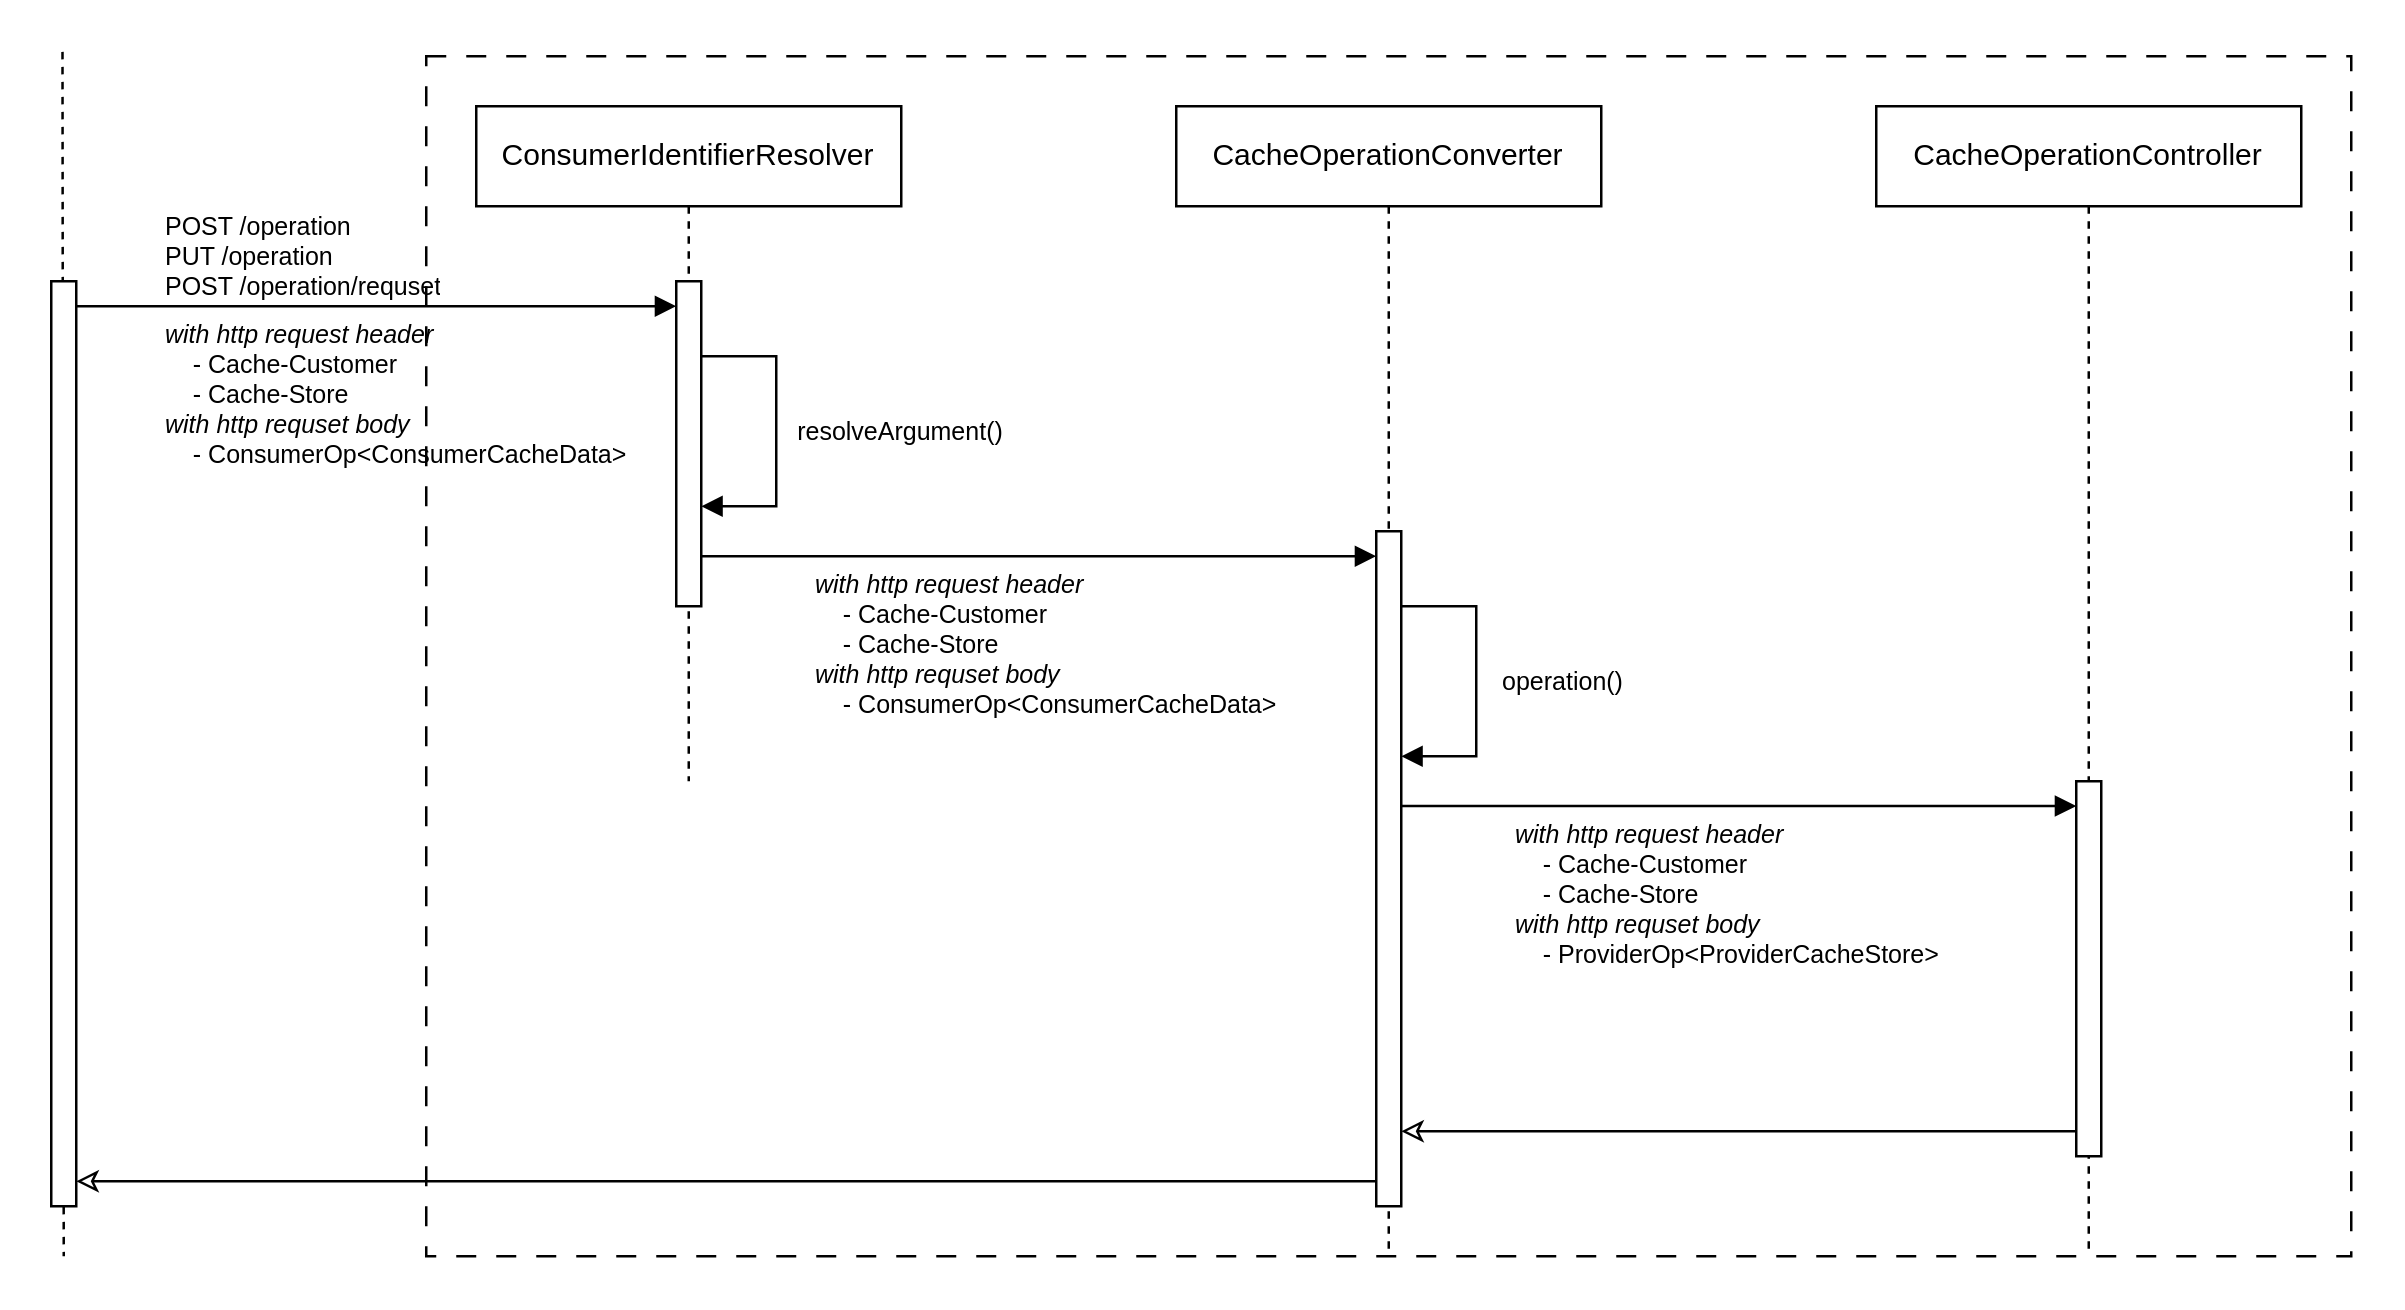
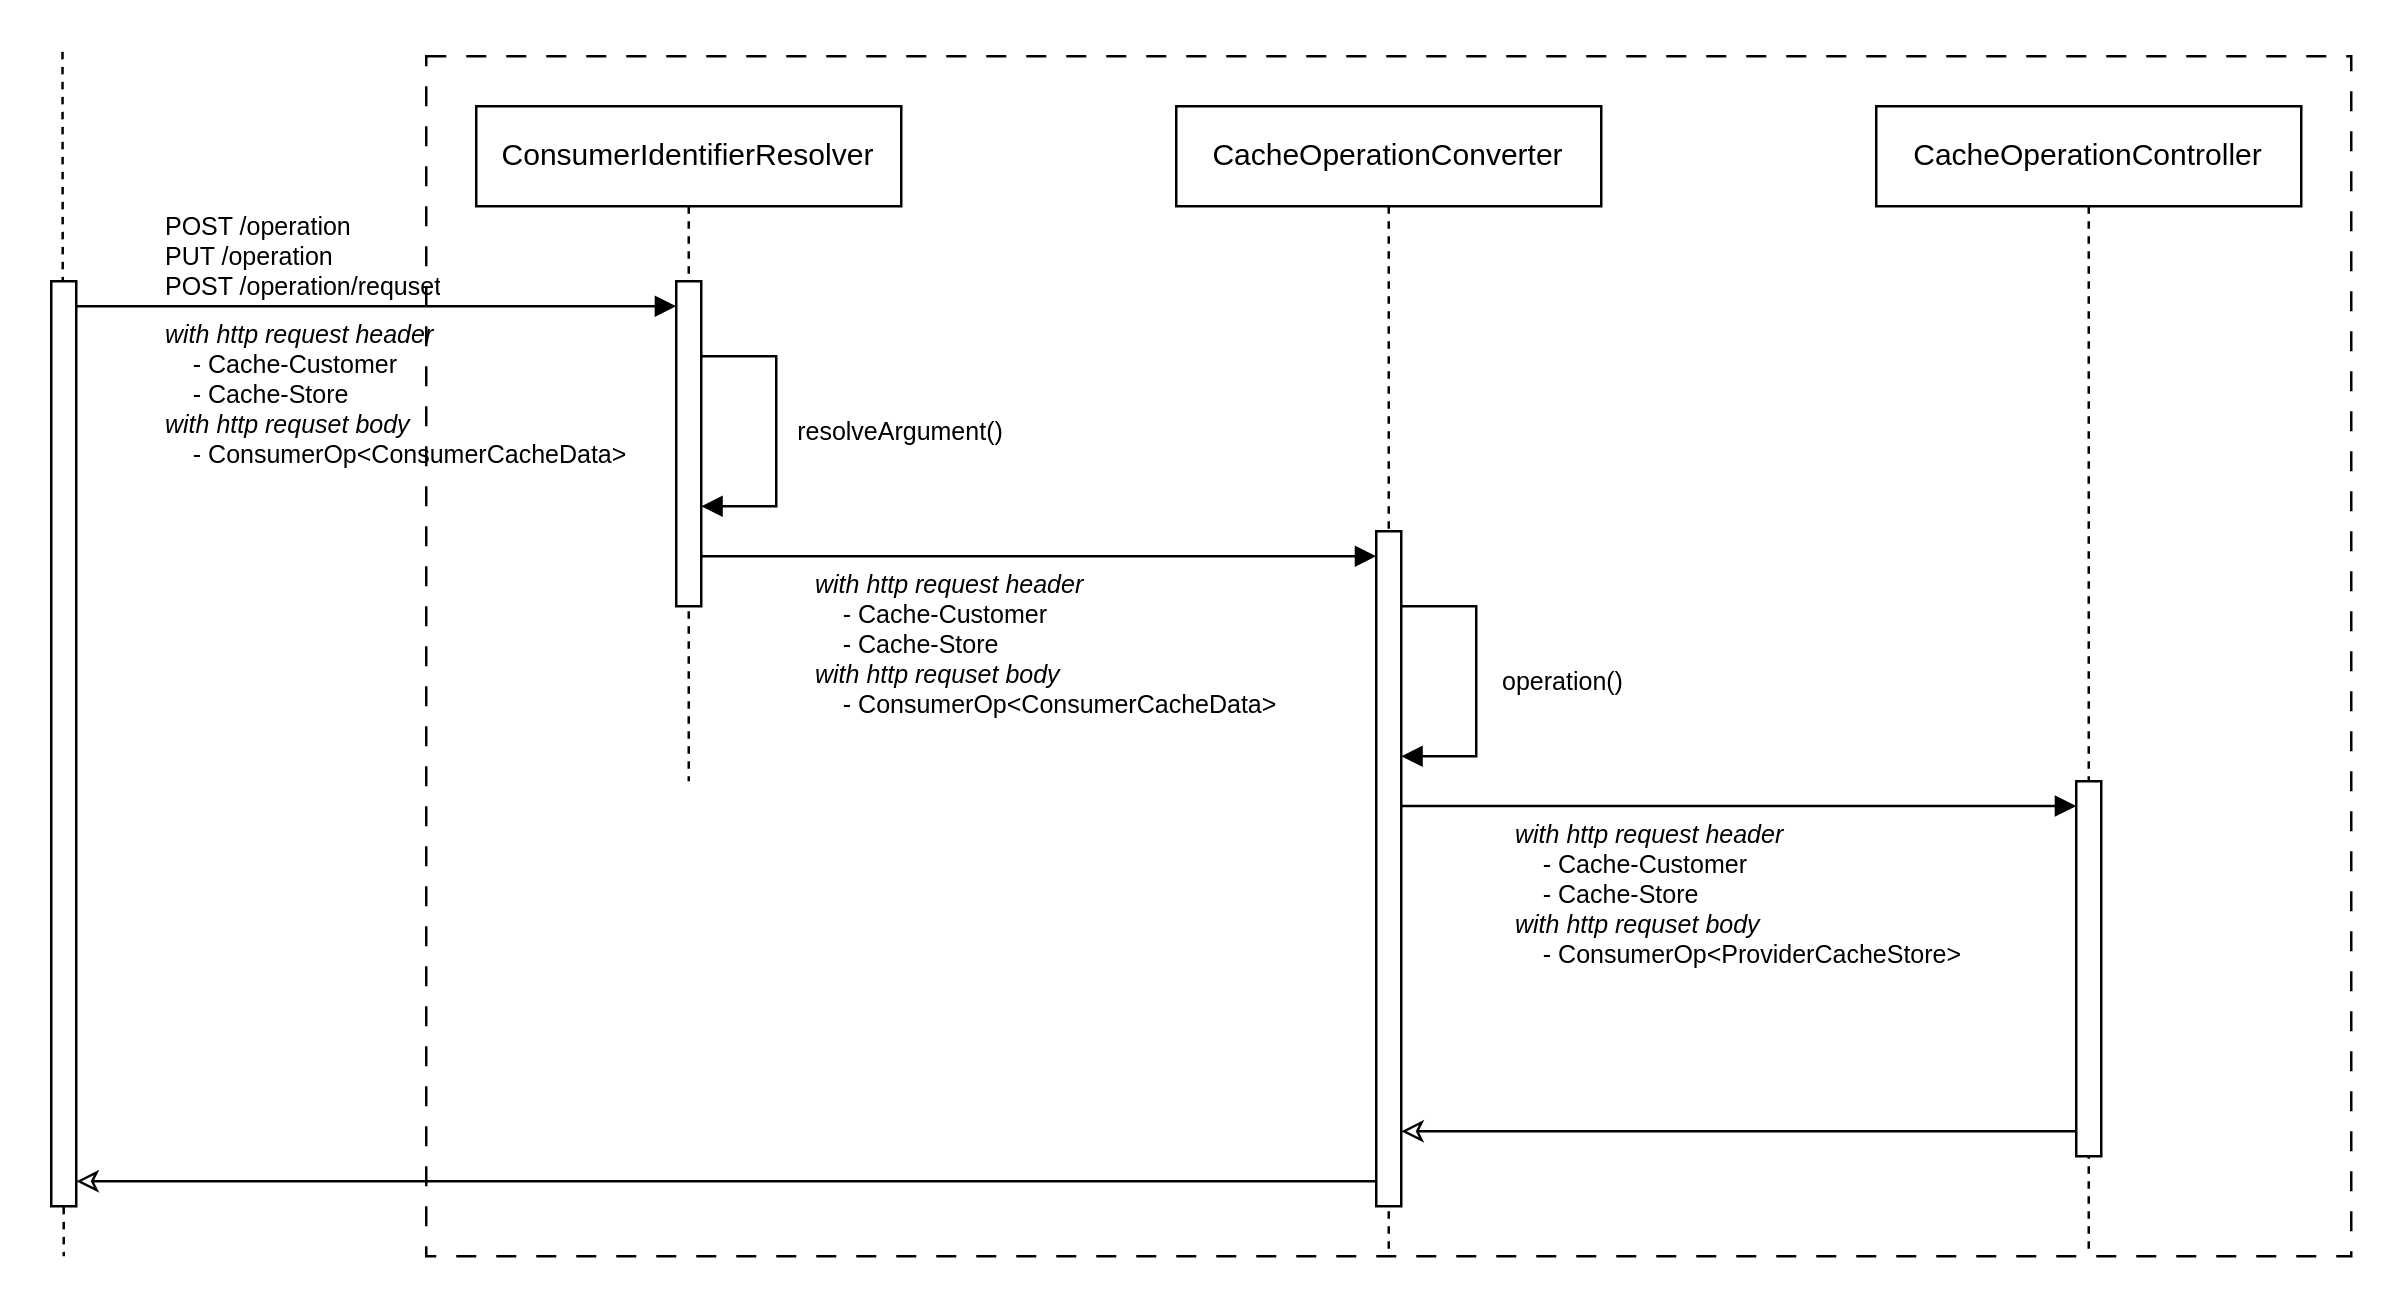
node "with http request header - Cache-Customer - Cache-Store with http requset body - ProviderOp<ProviderCacheStore>": label "with http request header - Cache-Customer - Cache-Store with http requset body - ProviderOp<ProviderCacheStore>" -> "with http request header - Cache-Customer - Cache-Store with http requset body - ConsumerOp<ProviderCacheStore>"
